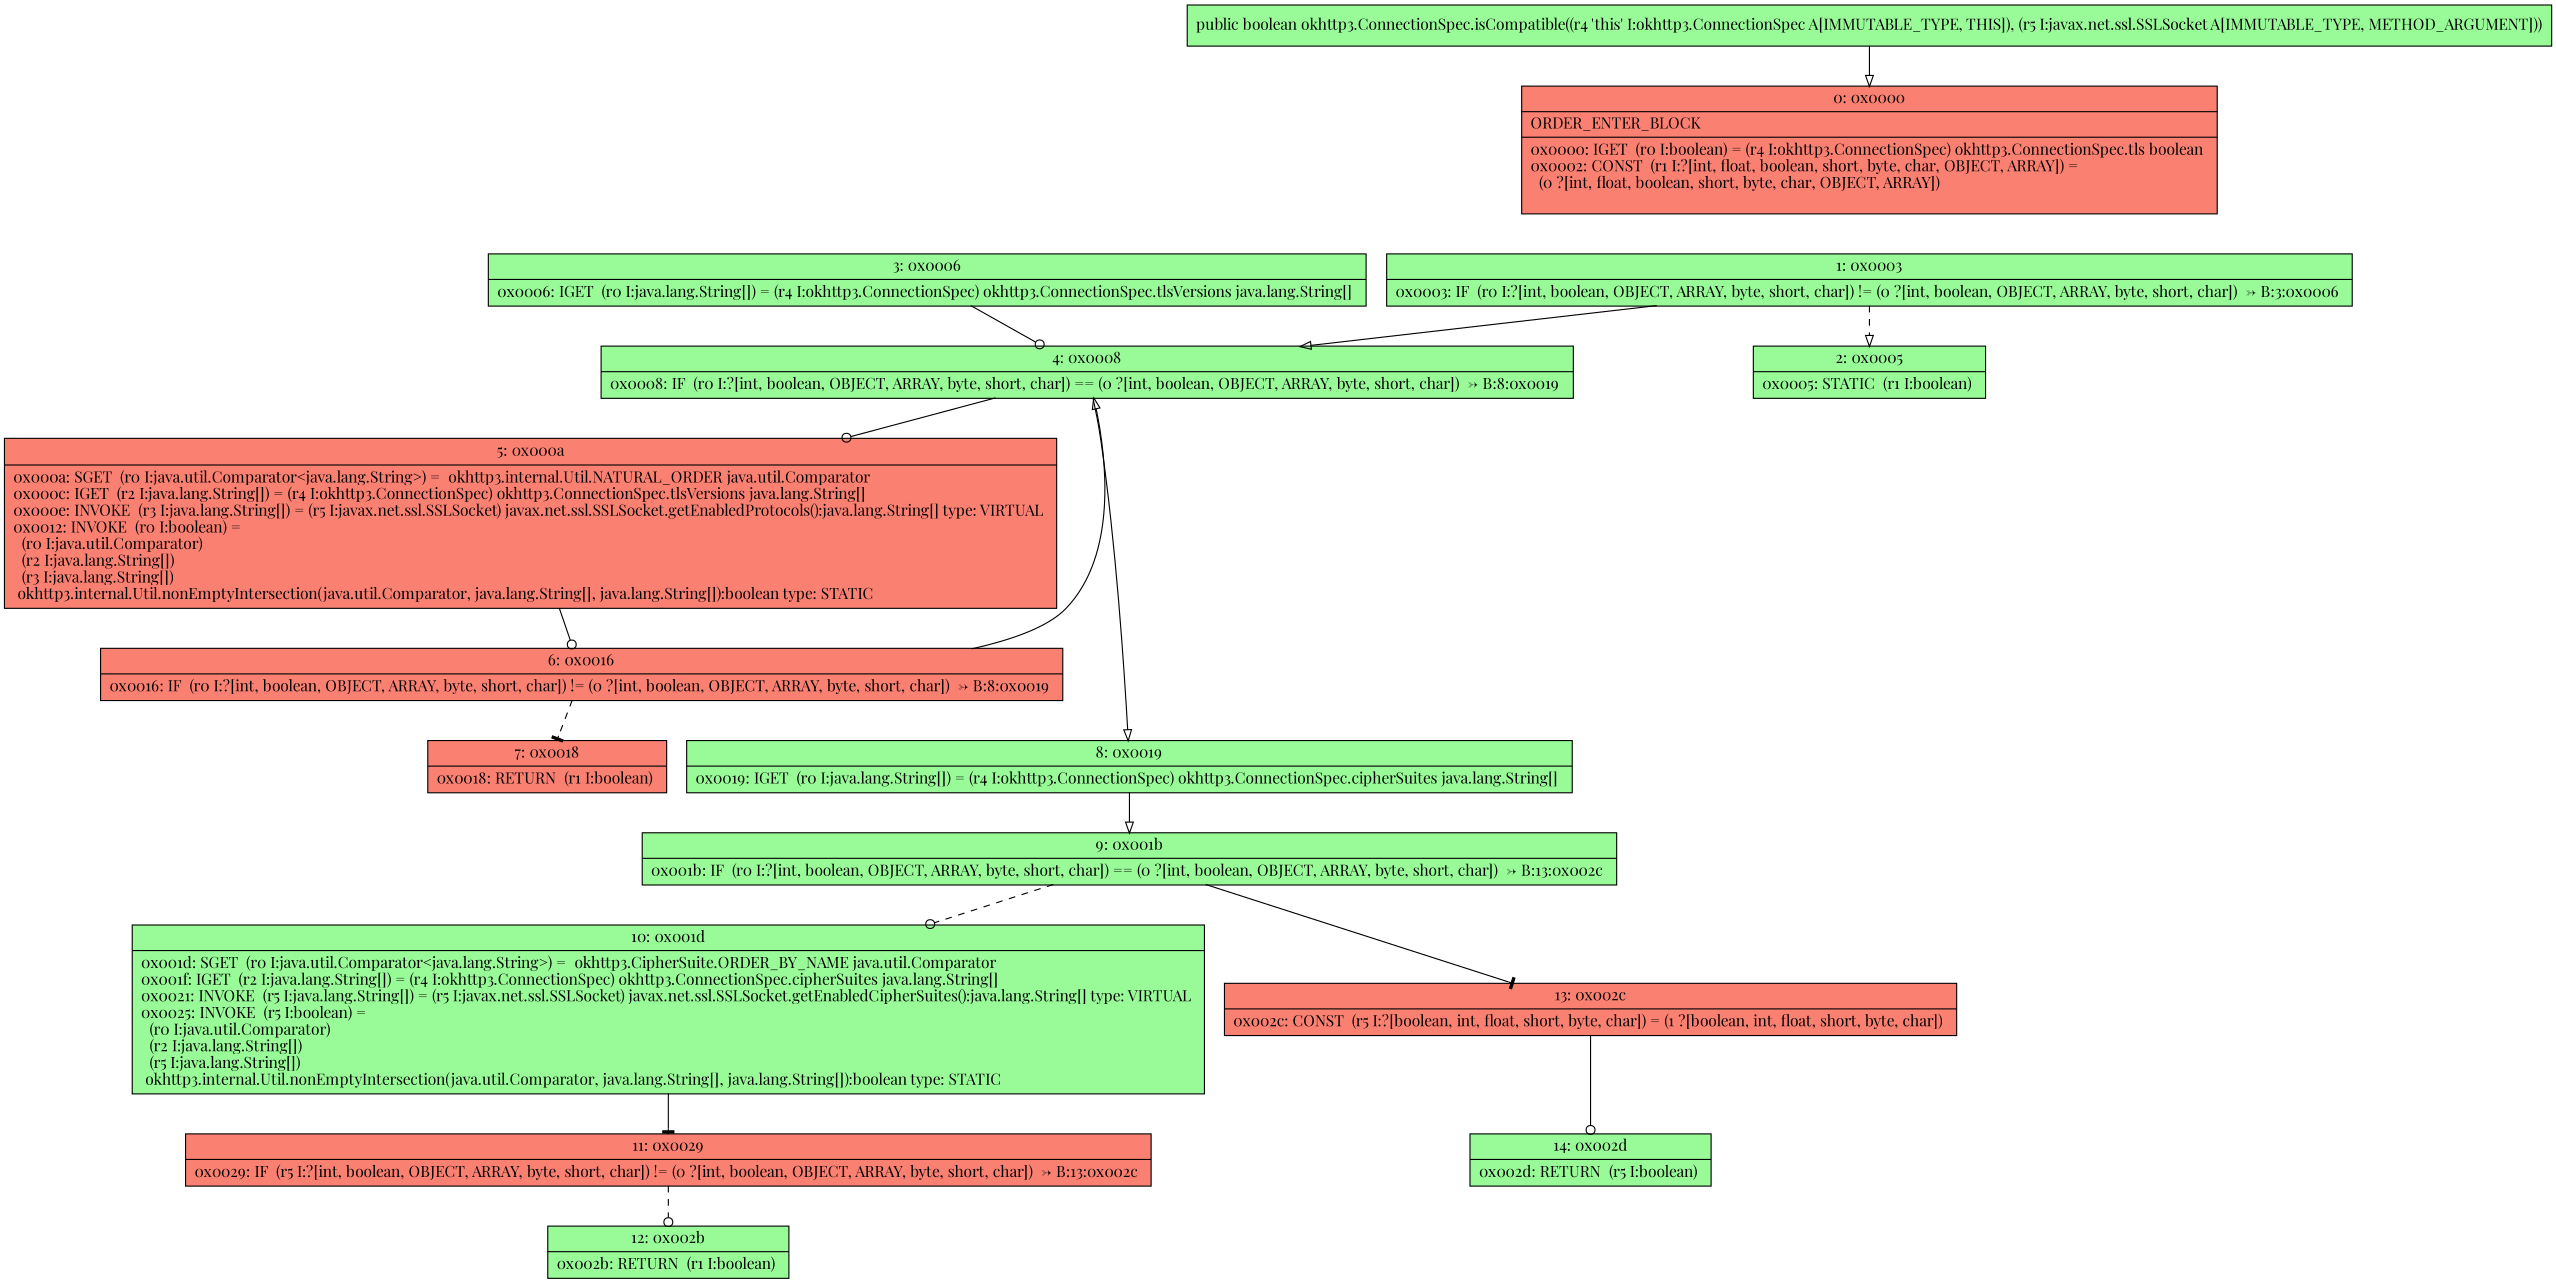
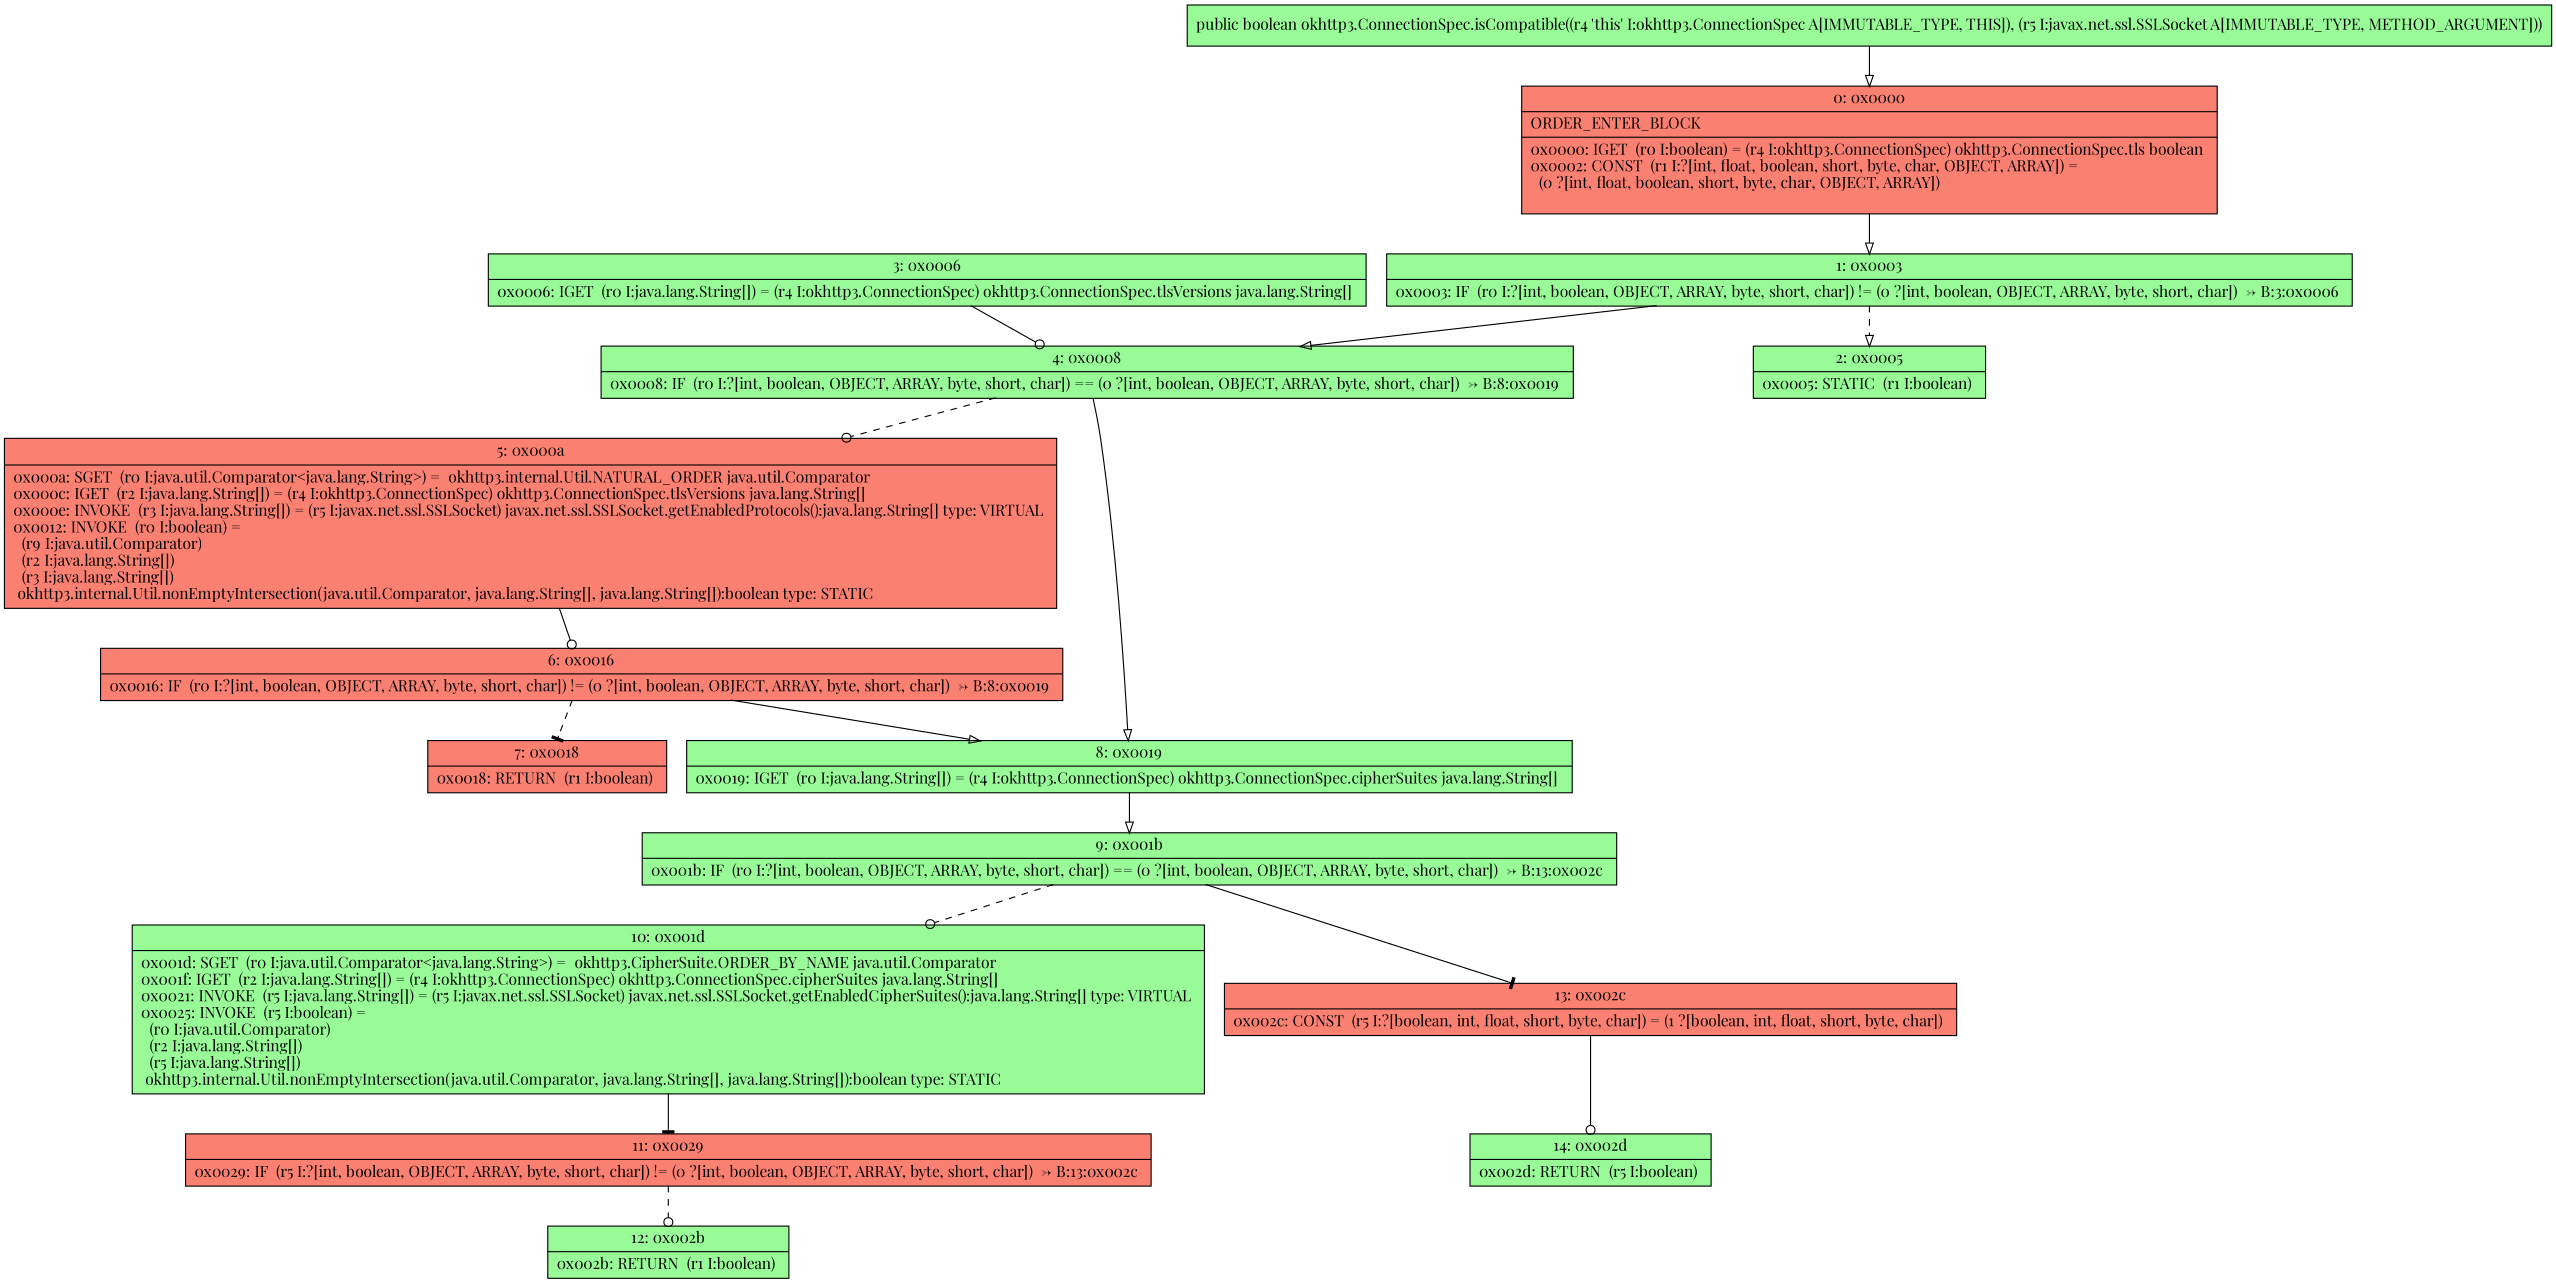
edge "0: 0x0000" -> "1: 0x0003": added
edge "4: 0x0008" -> "5: 0x000a": style solid -> dashed
node "5: 0x000a": text "(r0 I:java.util.Comparator)" -> "(r9 I:java.util.Comparator)"
edge "6: 0x0016" -> "4: 0x0008": now "6: 0x0016" -> "8: 0x0019"
